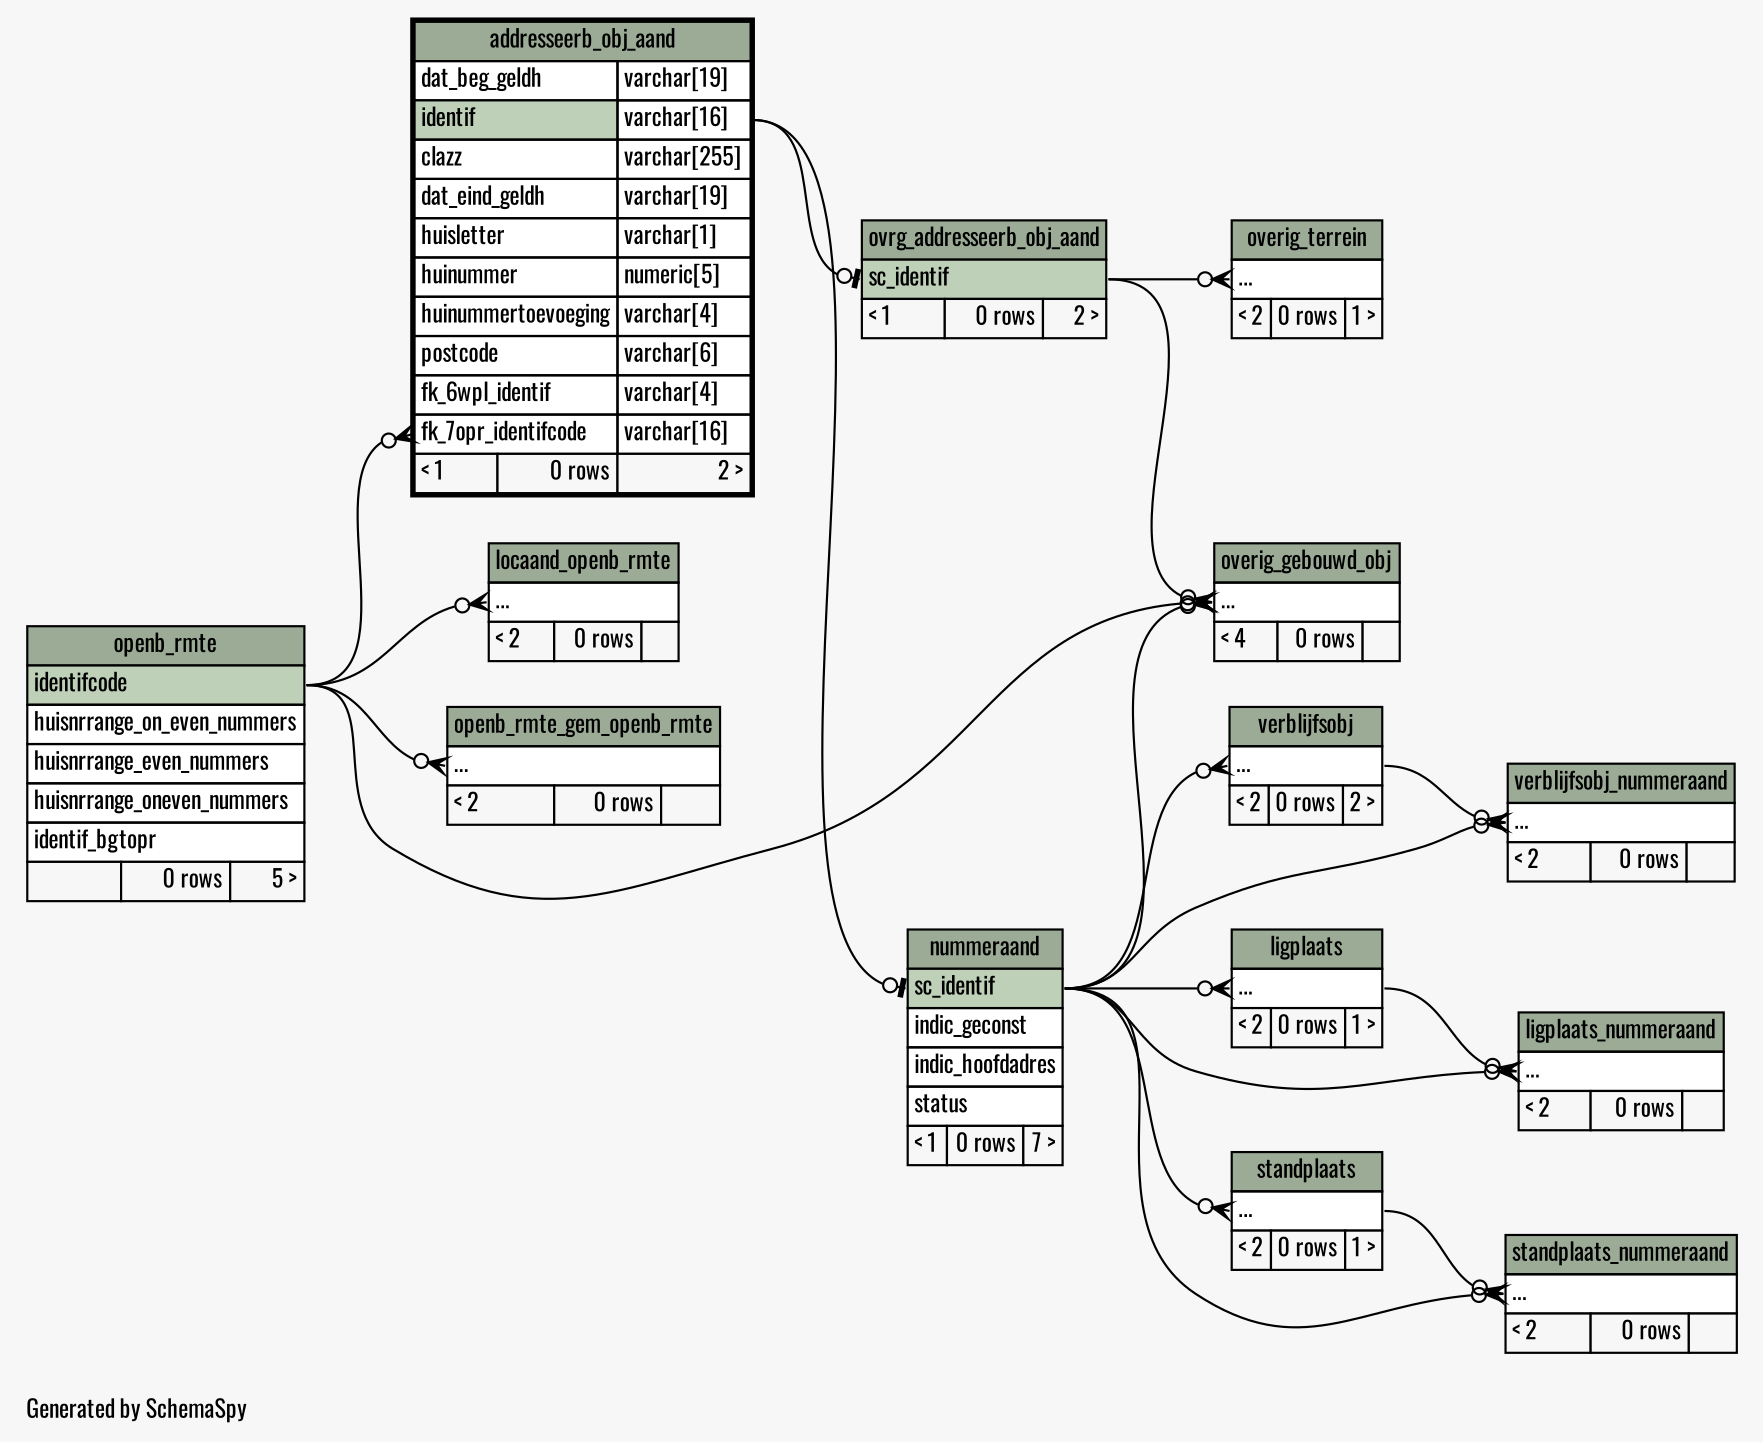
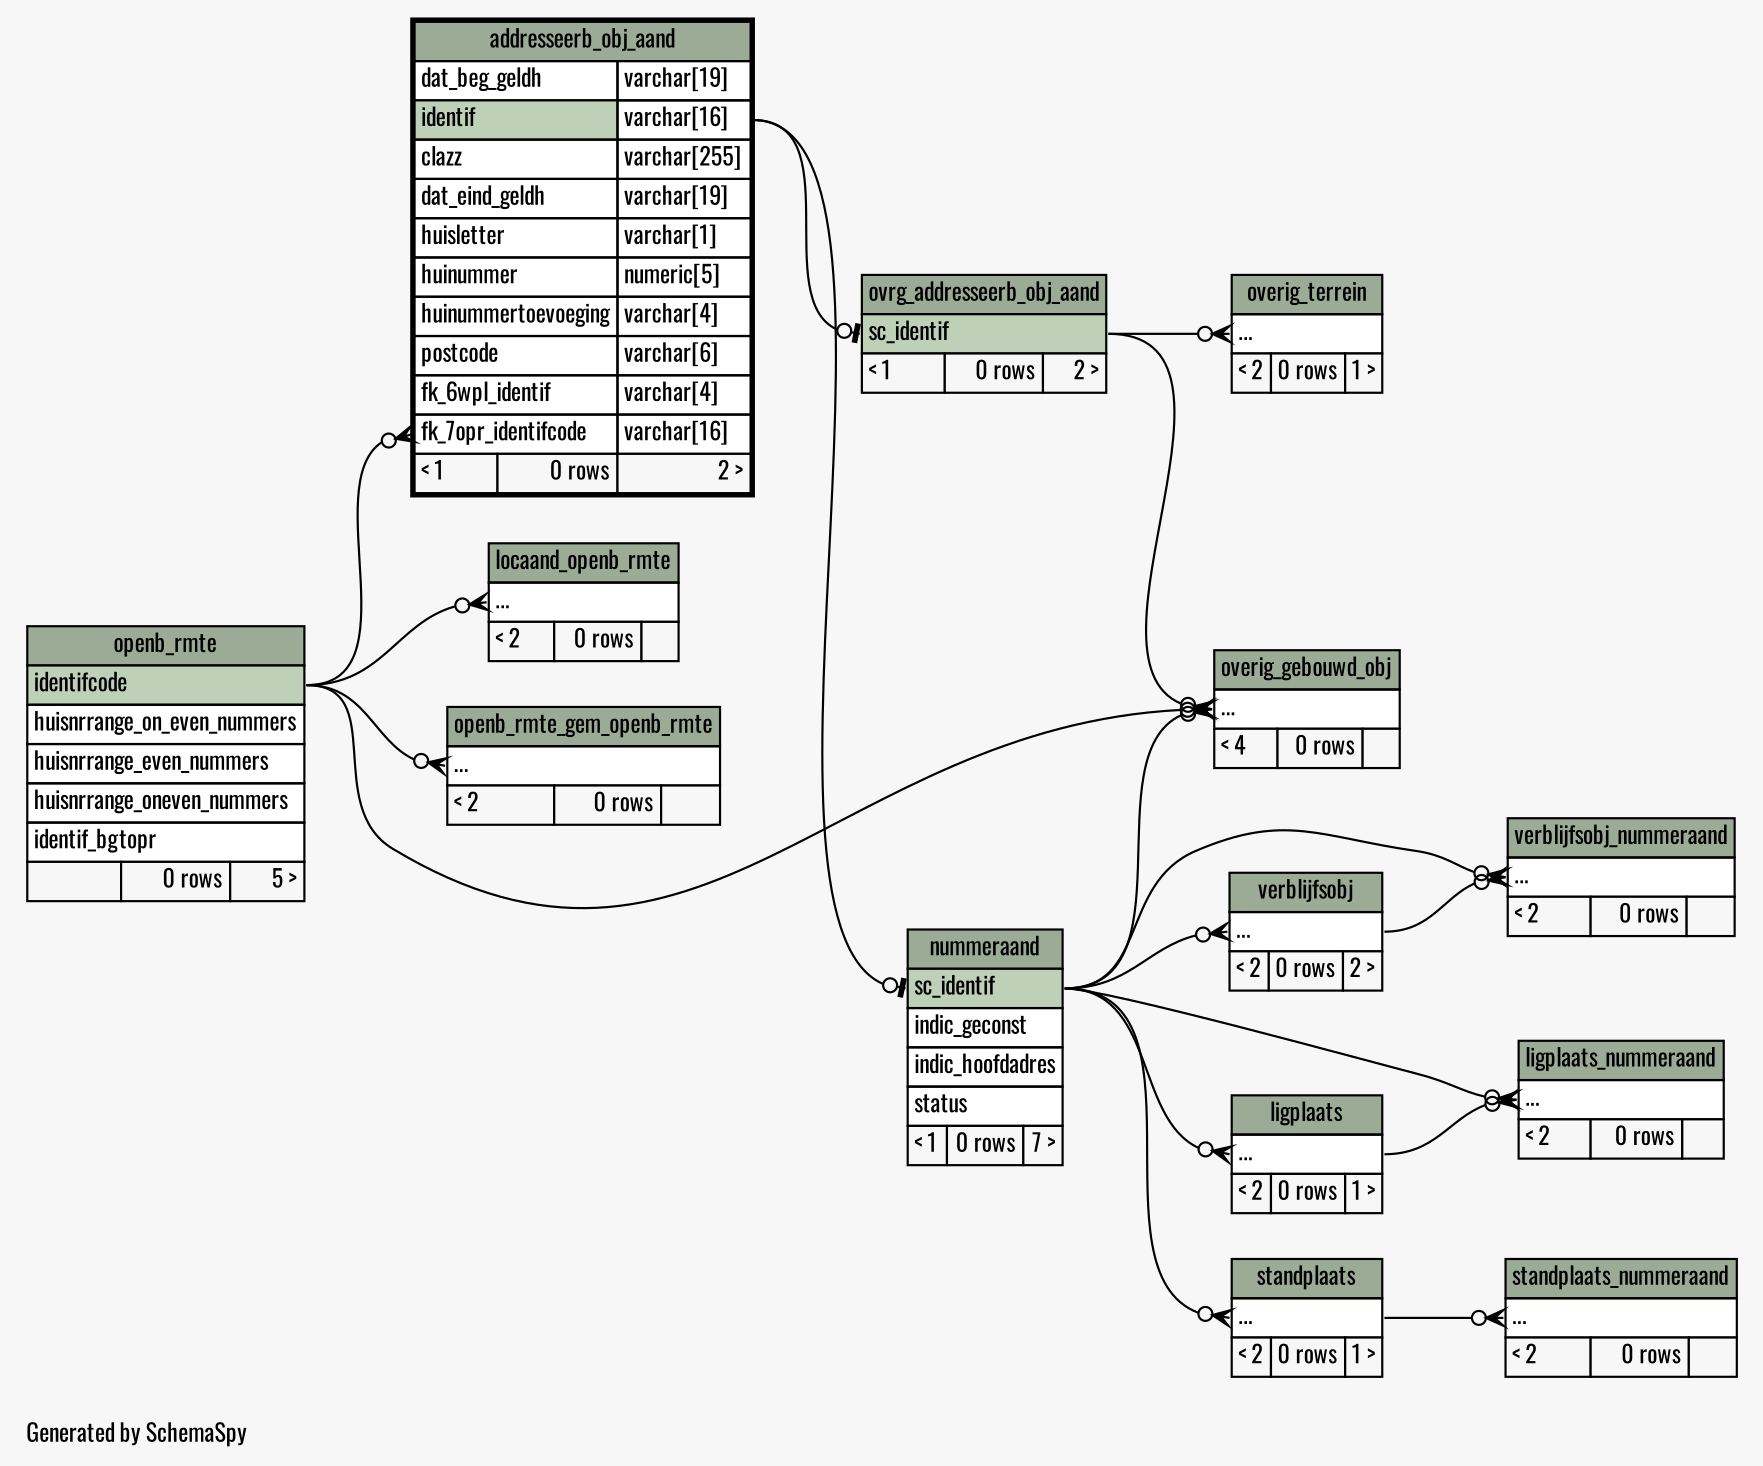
edge "nummeraand" -> "standplaats_nummeraand": removed
